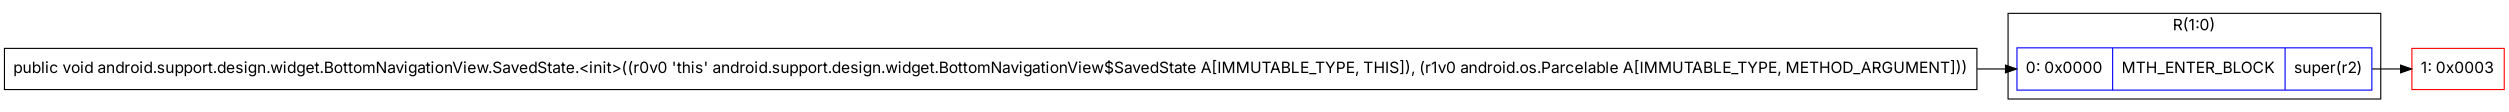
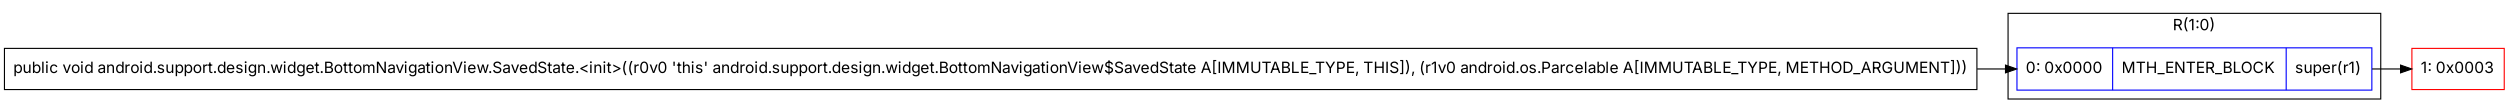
node "0: 0x0000": text "super(r2)" -> "super(r1)"
